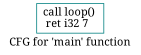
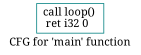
node "call loop()": text "ret i32 7" -> "ret i32 0"
